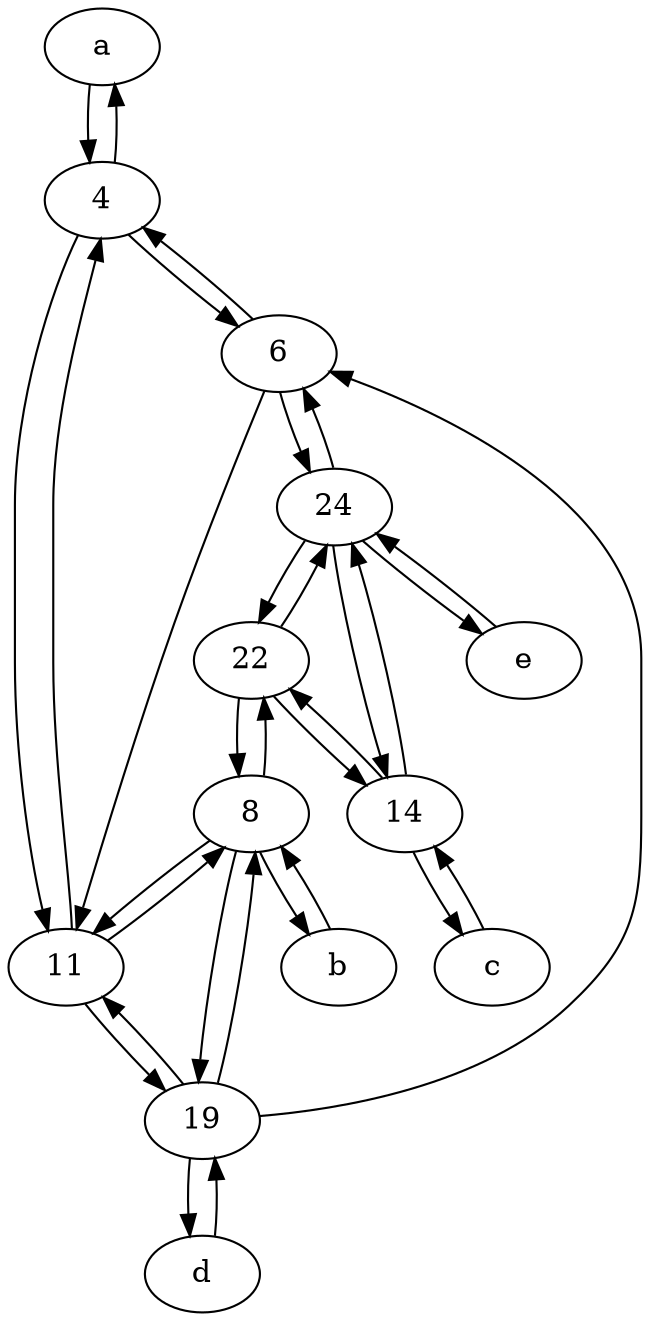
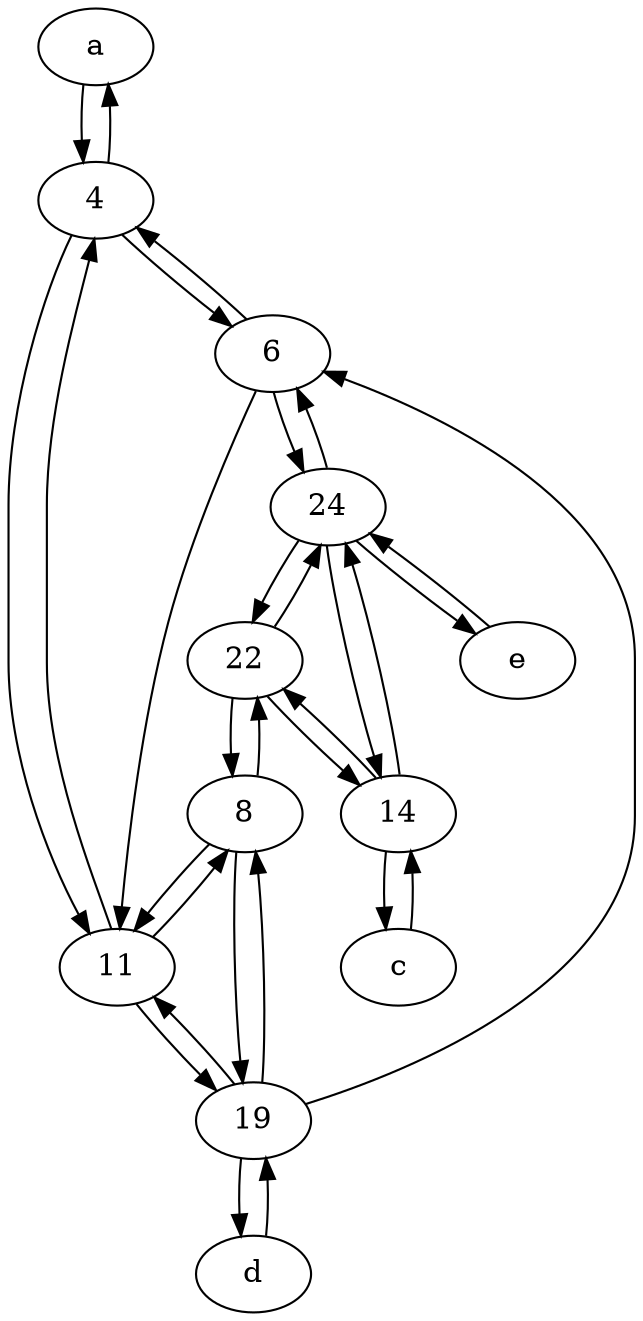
node "b": removed
